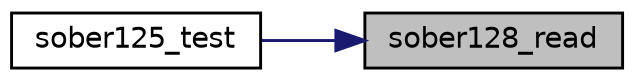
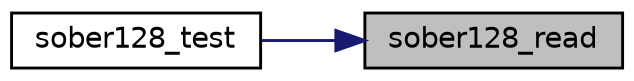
node "sober125_test": label "sober125_test" -> "sober128_test"
